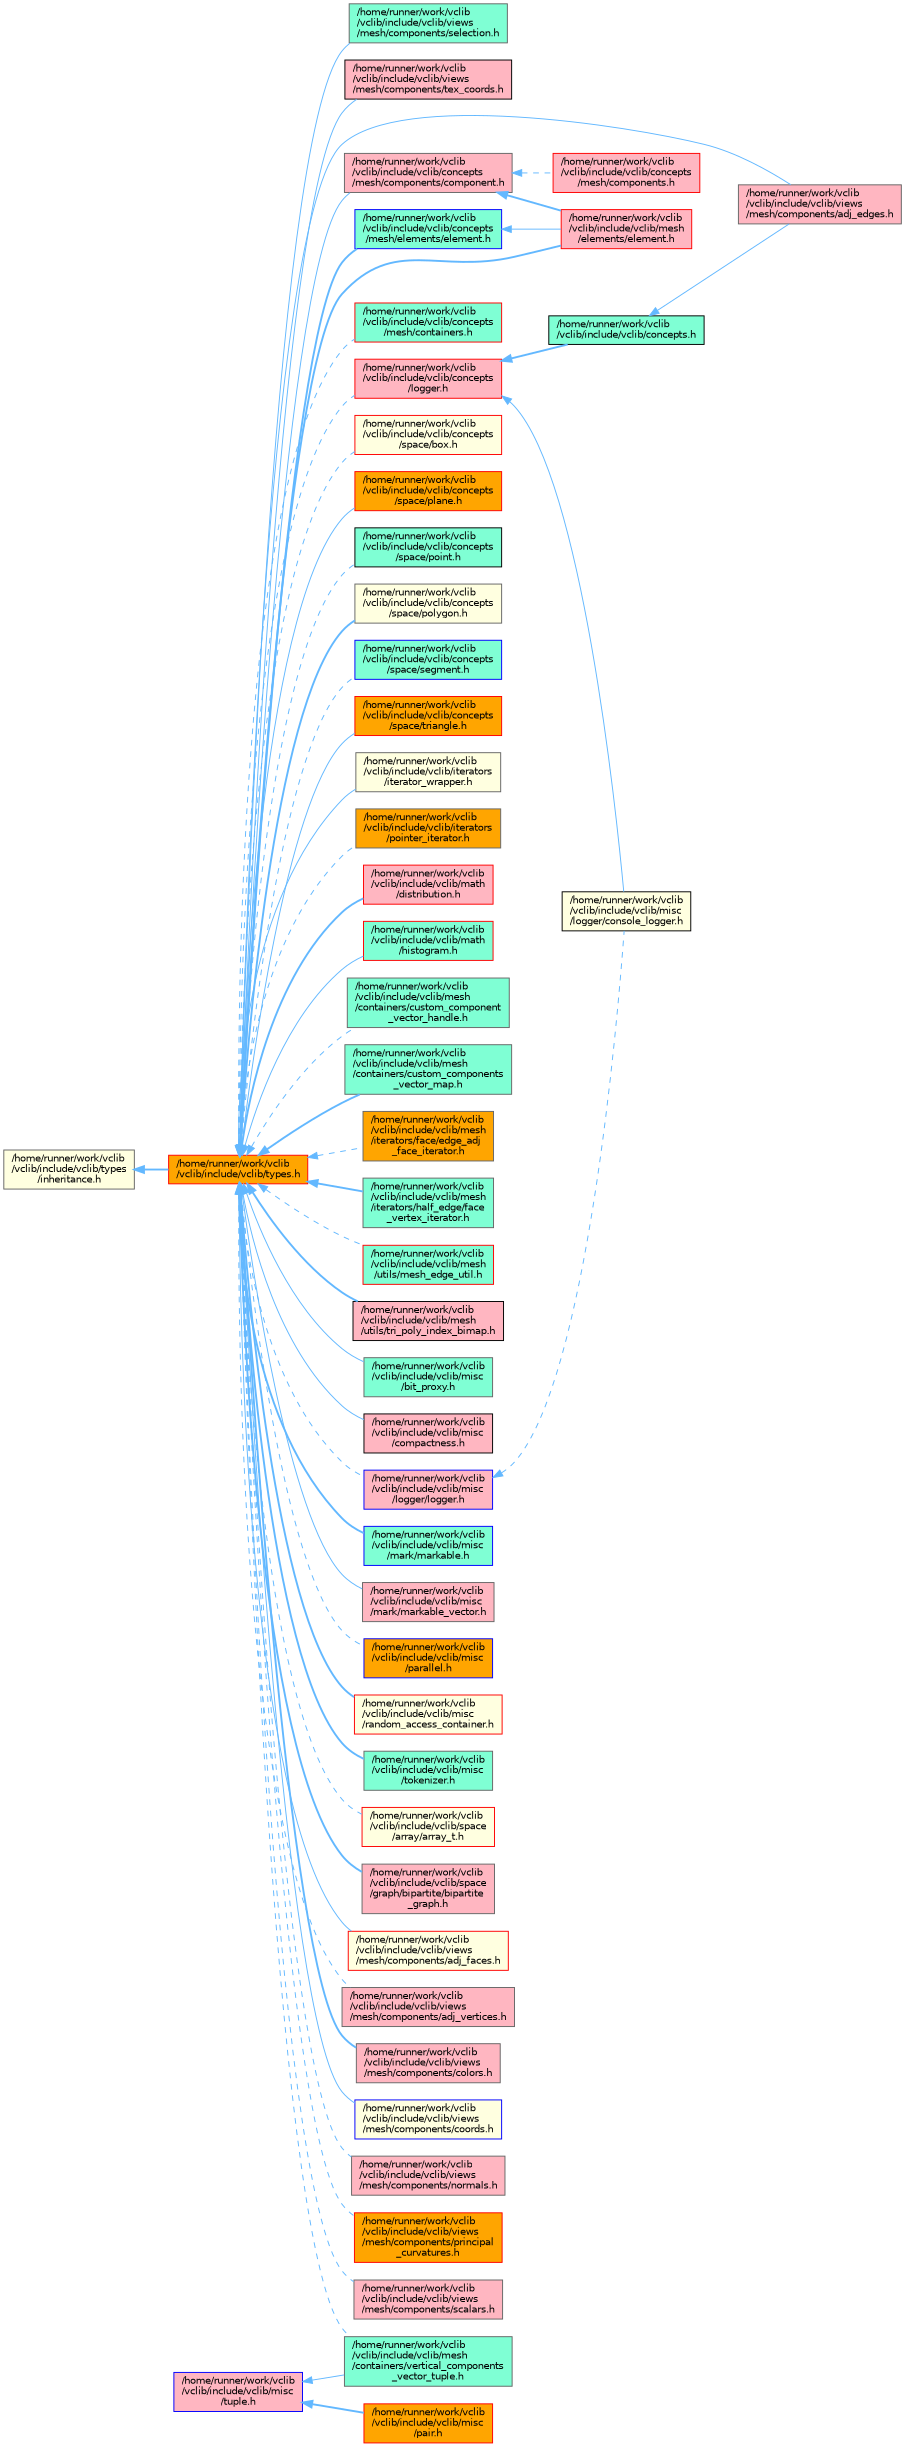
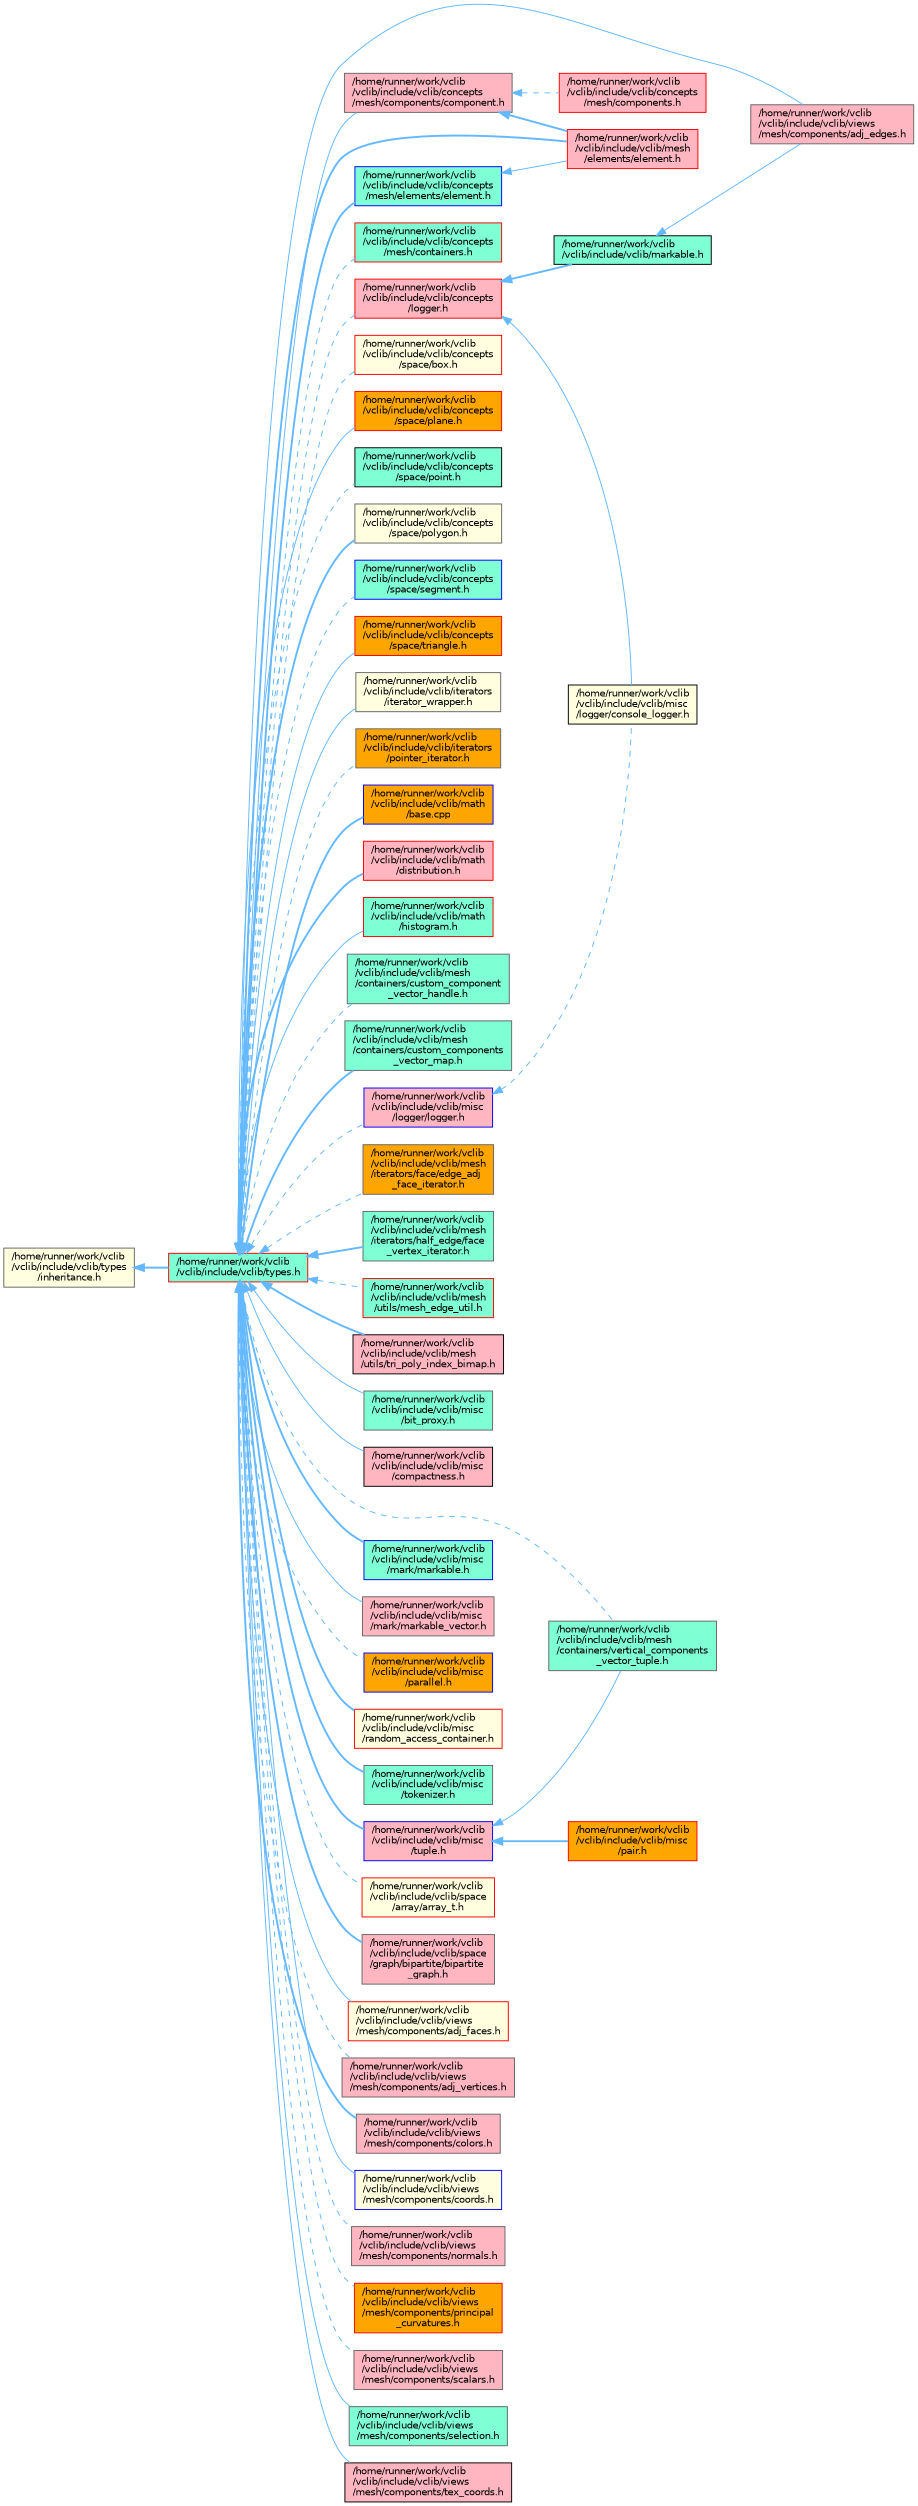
node "/home/runner/work/vclib /vclib/include/vclib/concepts.h": label "/home/runner/work/vclib /vclib/include/vclib/concepts.h" -> "/home/runner/work/vclib /vclib/include/vclib/markable.h"
node "/home/runner/work/vclib /vclib/include/vclib/math /base.cpp": added
node "/home/runner/work/vclib /vclib/include/vclib/types.h": fillcolor orange -> aquamarine
edge "/home/runner/work/vclib /vclib/include/vclib/misc /tuple.h" -> "/home/runner/work/vclib /vclib/include/vclib/types.h": added
